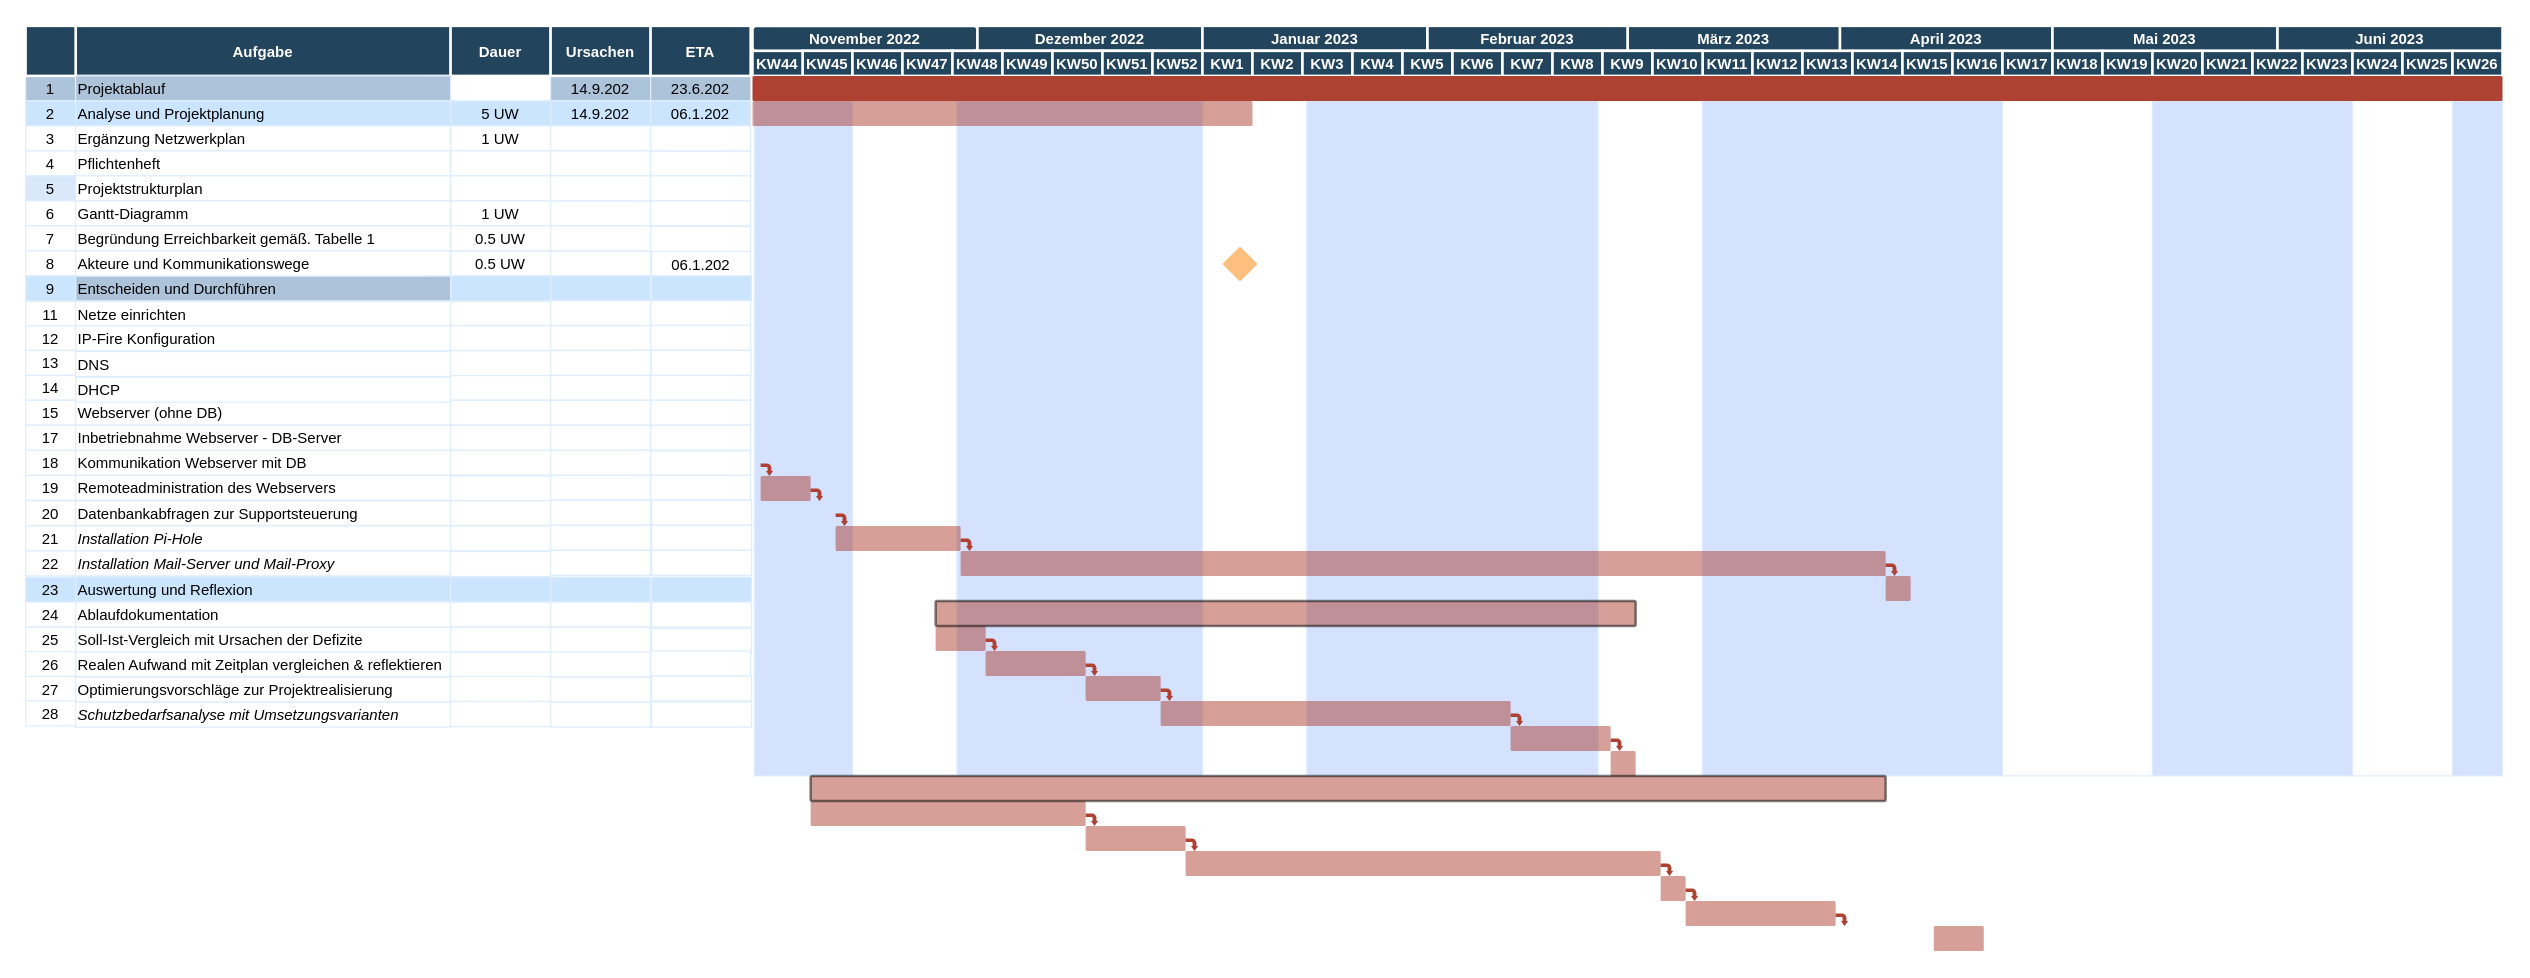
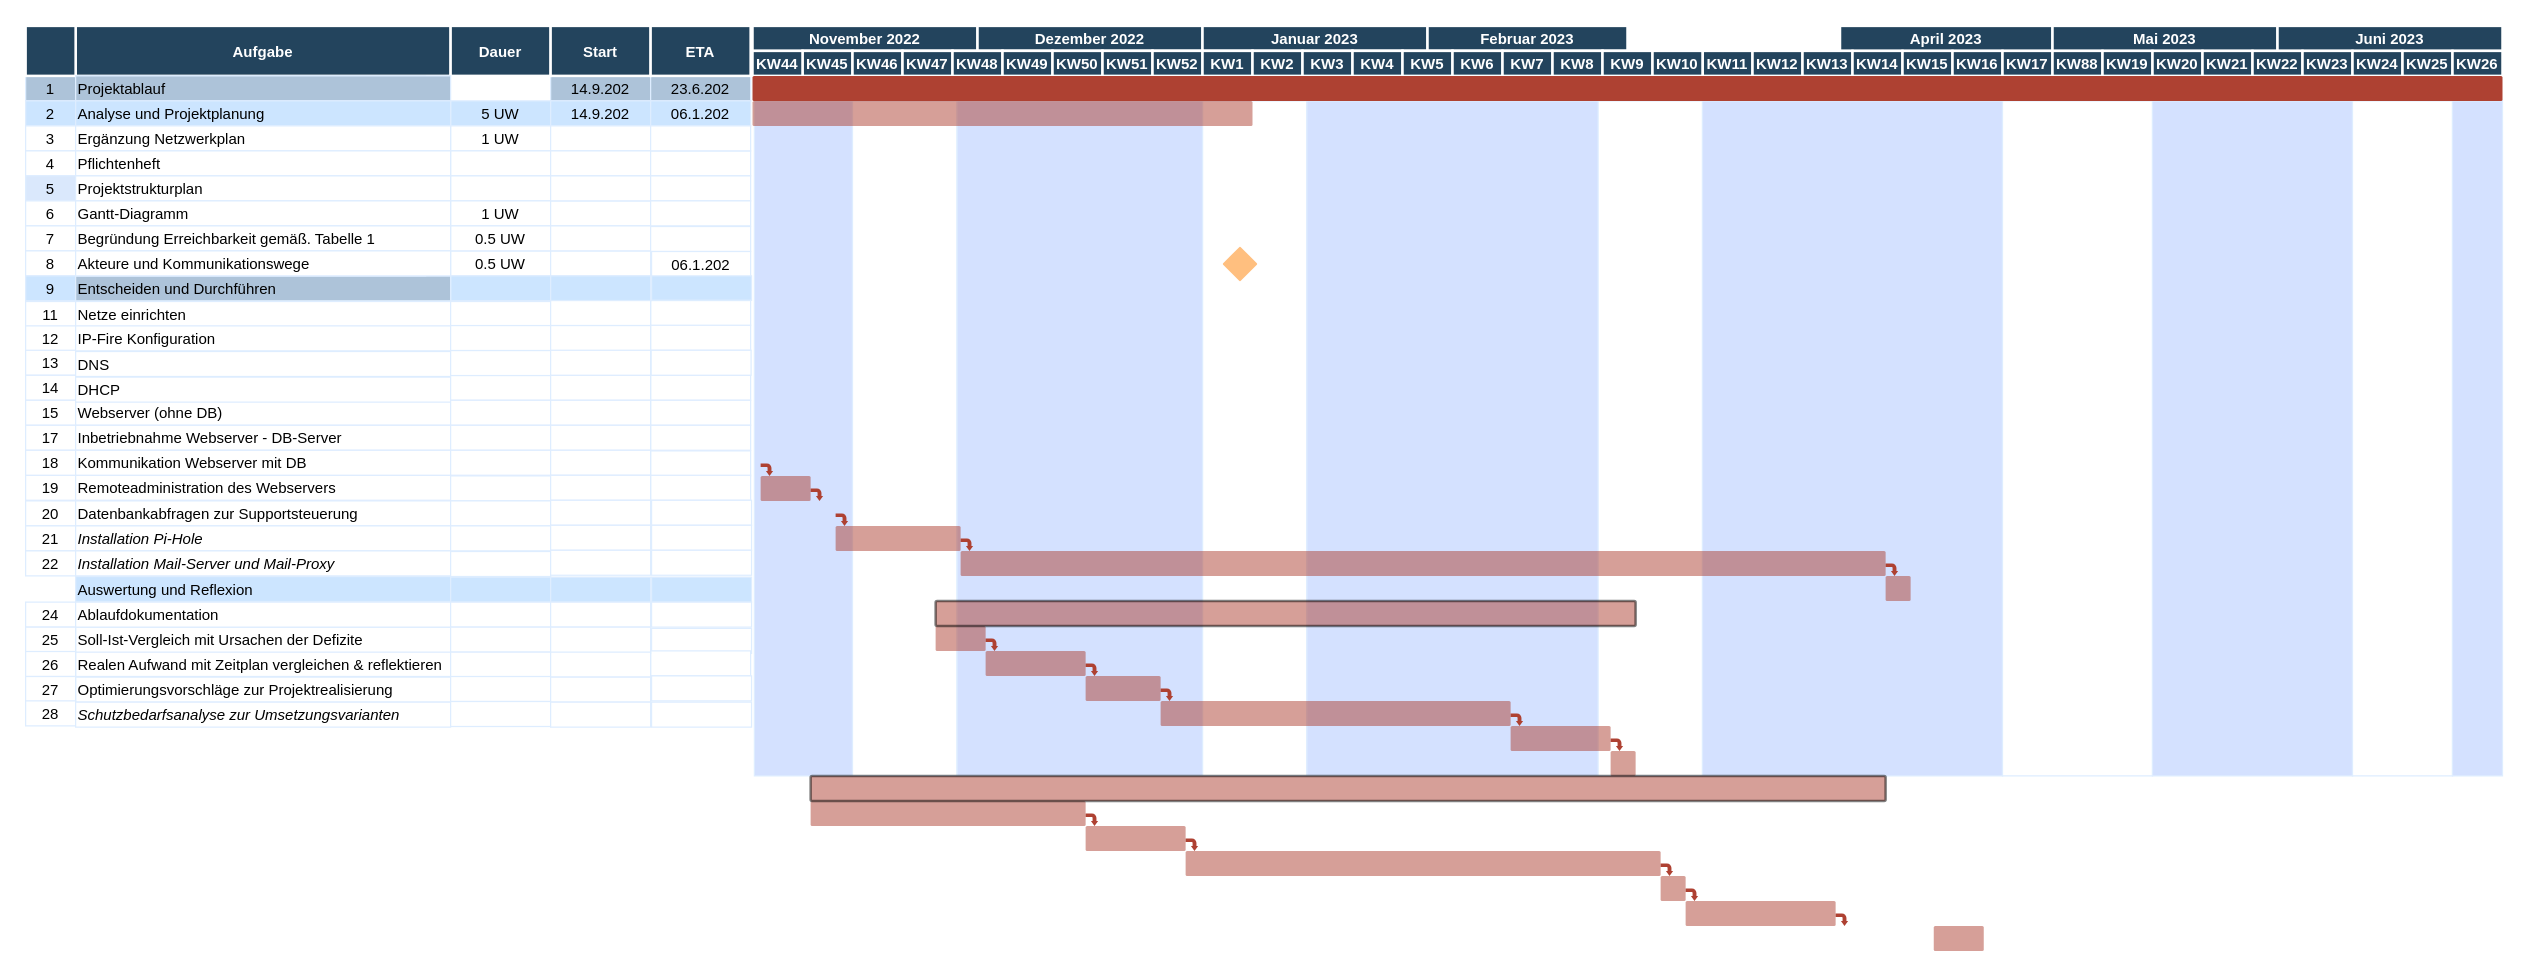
node "November 2022": shape rounded rectangle -> rectangle
node "März 2023": removed
node "Ursachen": label "Ursachen" -> "Start"
node "KW18": label "KW18" -> "KW88"
node "23": removed
node "Schutzbedarfsanalyse mit Umsetzungsvarianten": label "Schutzbedarfsanalyse mit Umsetzungsvarianten" -> "Schutzbedarfsanalyse zur Umsetzungsvarianten"
